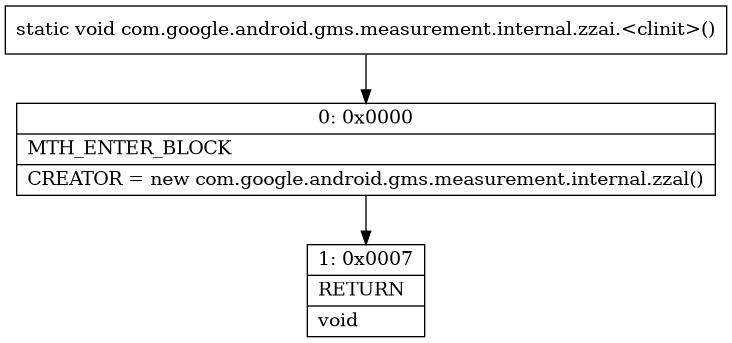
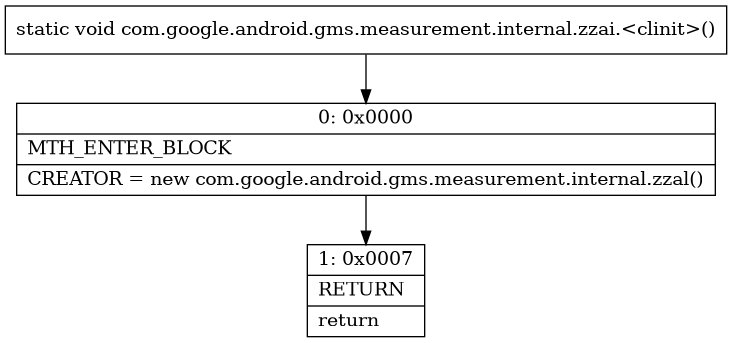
node "1: 0x0007": text "void" -> "return"
